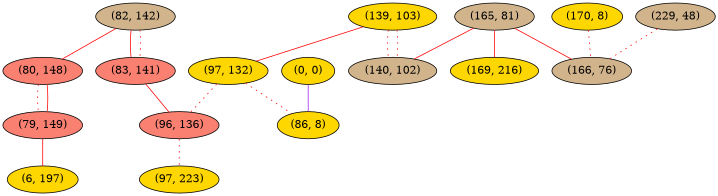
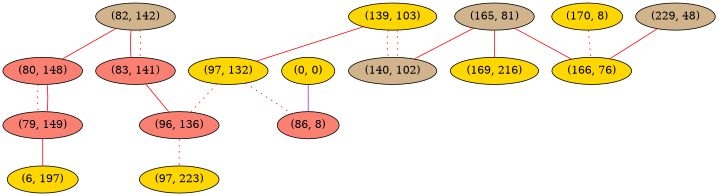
edge "(229, 48)" -- "(166, 76)": style dotted -> solid
node "(166, 76)": fillcolor tan -> gold
node "(86, 8)": fillcolor gold -> salmon
